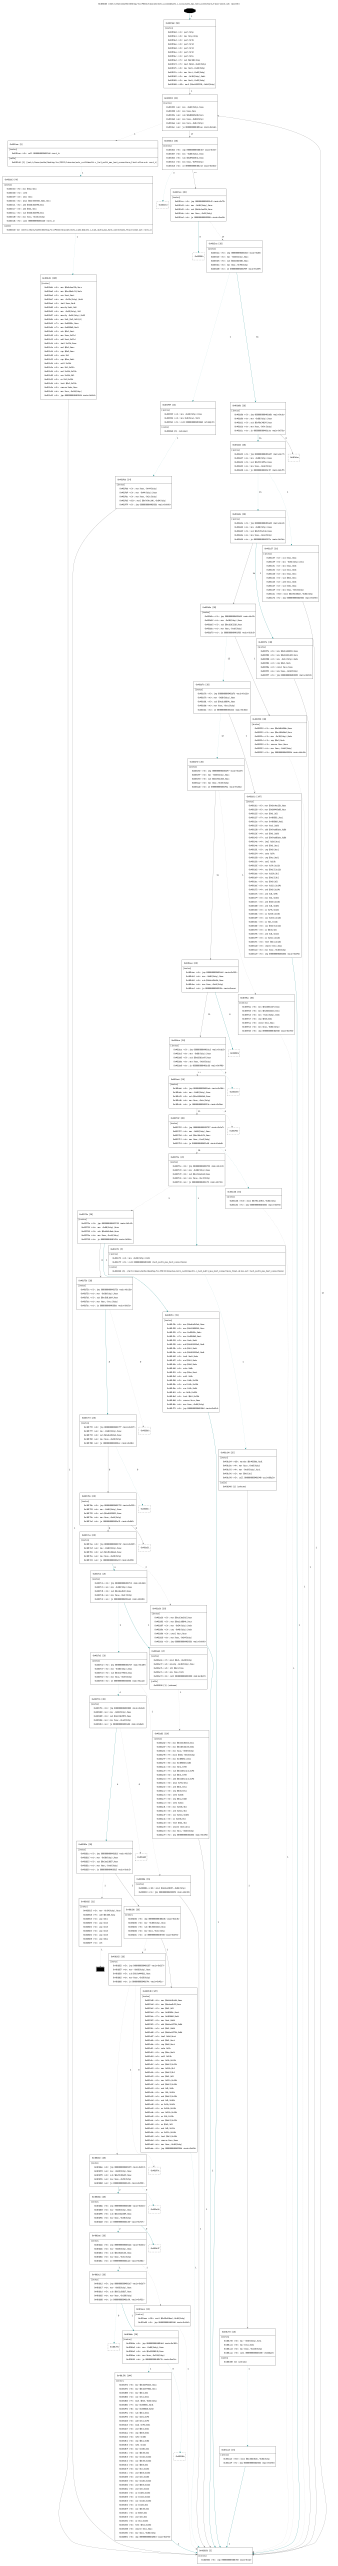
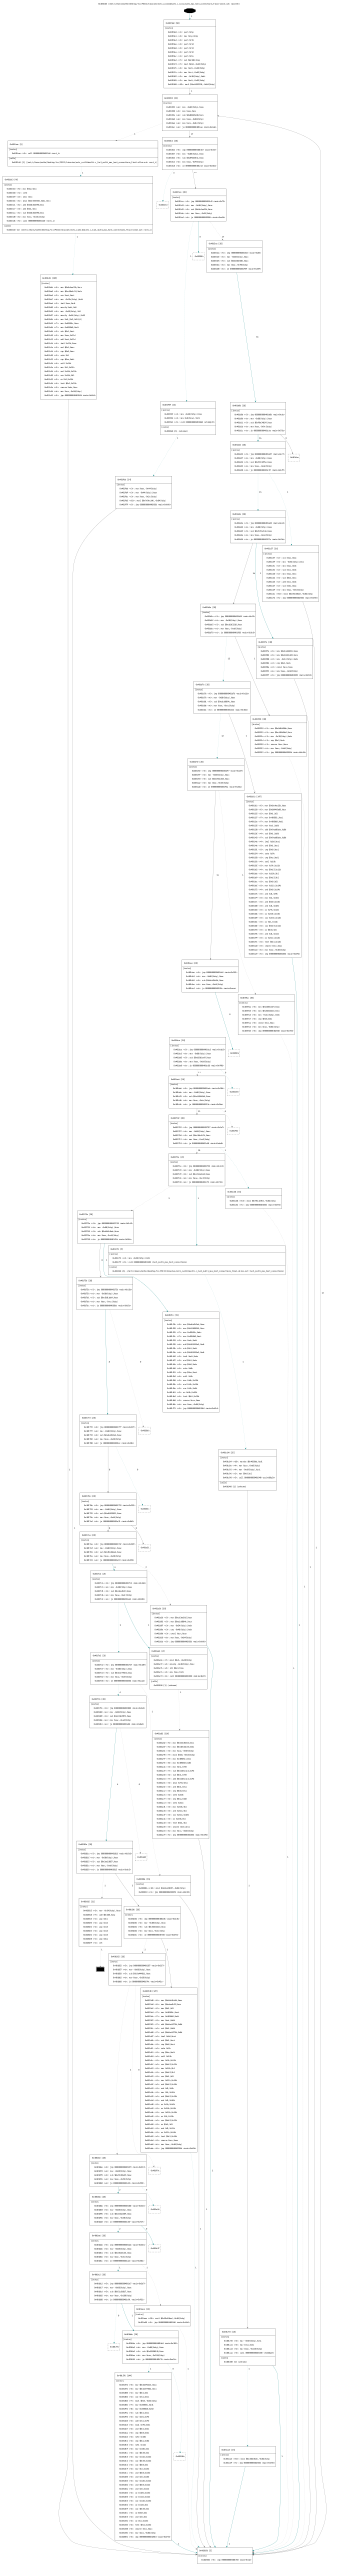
edge "0x4015ea [28]" -> "0x401959 [13]": now "0x4015ce [28]" -> "0x401959 [13]"
edge "0x4016ae [28]" -> "0x4016ca [28]": removed, label "11"
edge "0x401f1b [91]" -> "0x4020fd [5]": now "0x401c9d [18]" -> "0x4020fd [5]"
